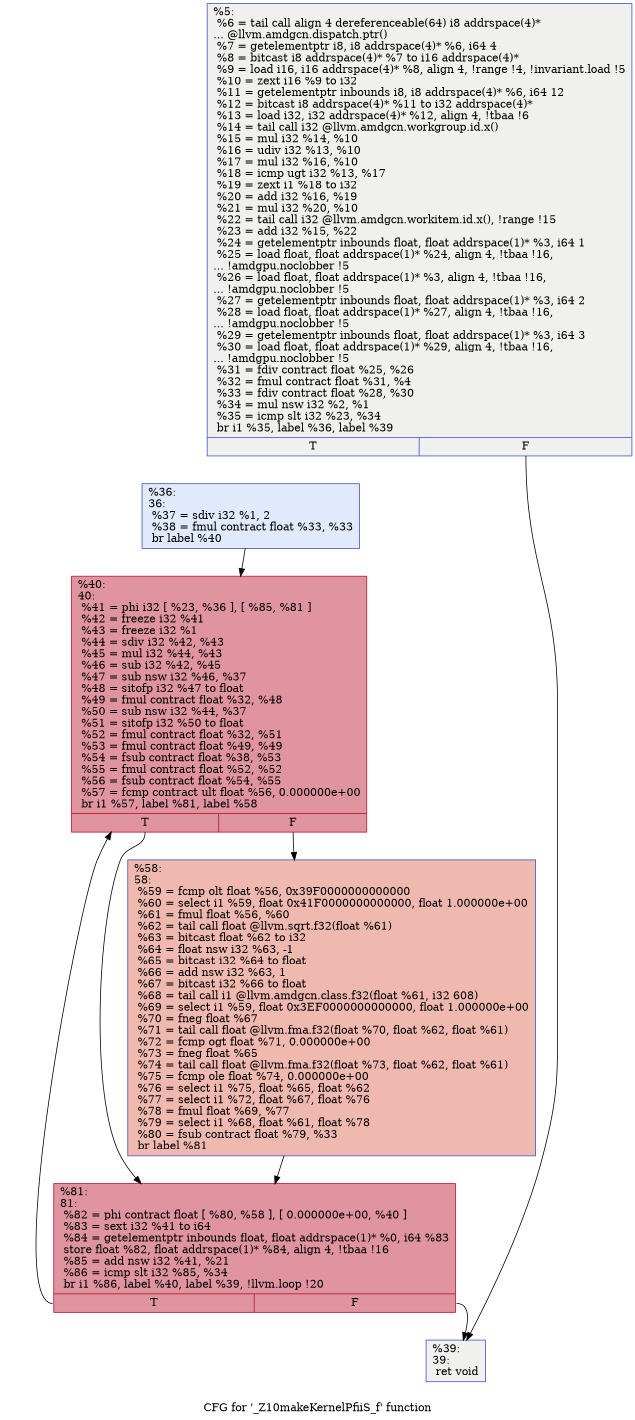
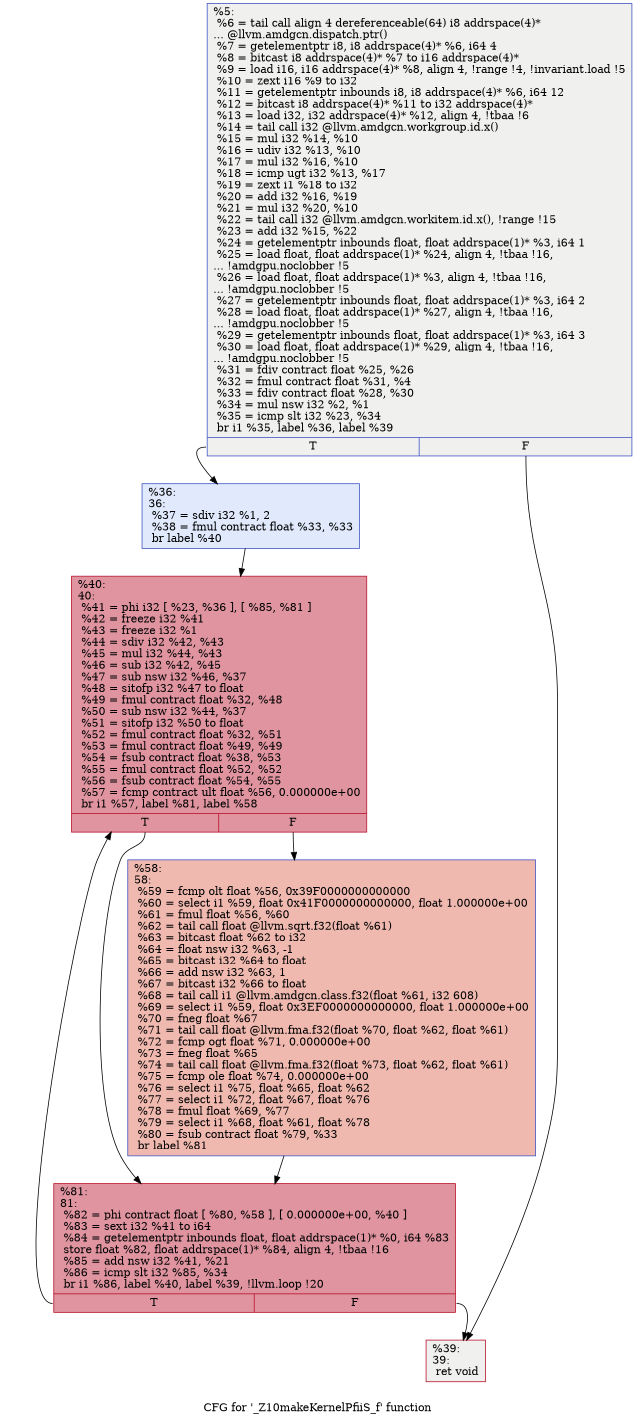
edge "%5:" -> "%36:": added
node "%39:": color #3d50c3ff -> #b70d28ff
